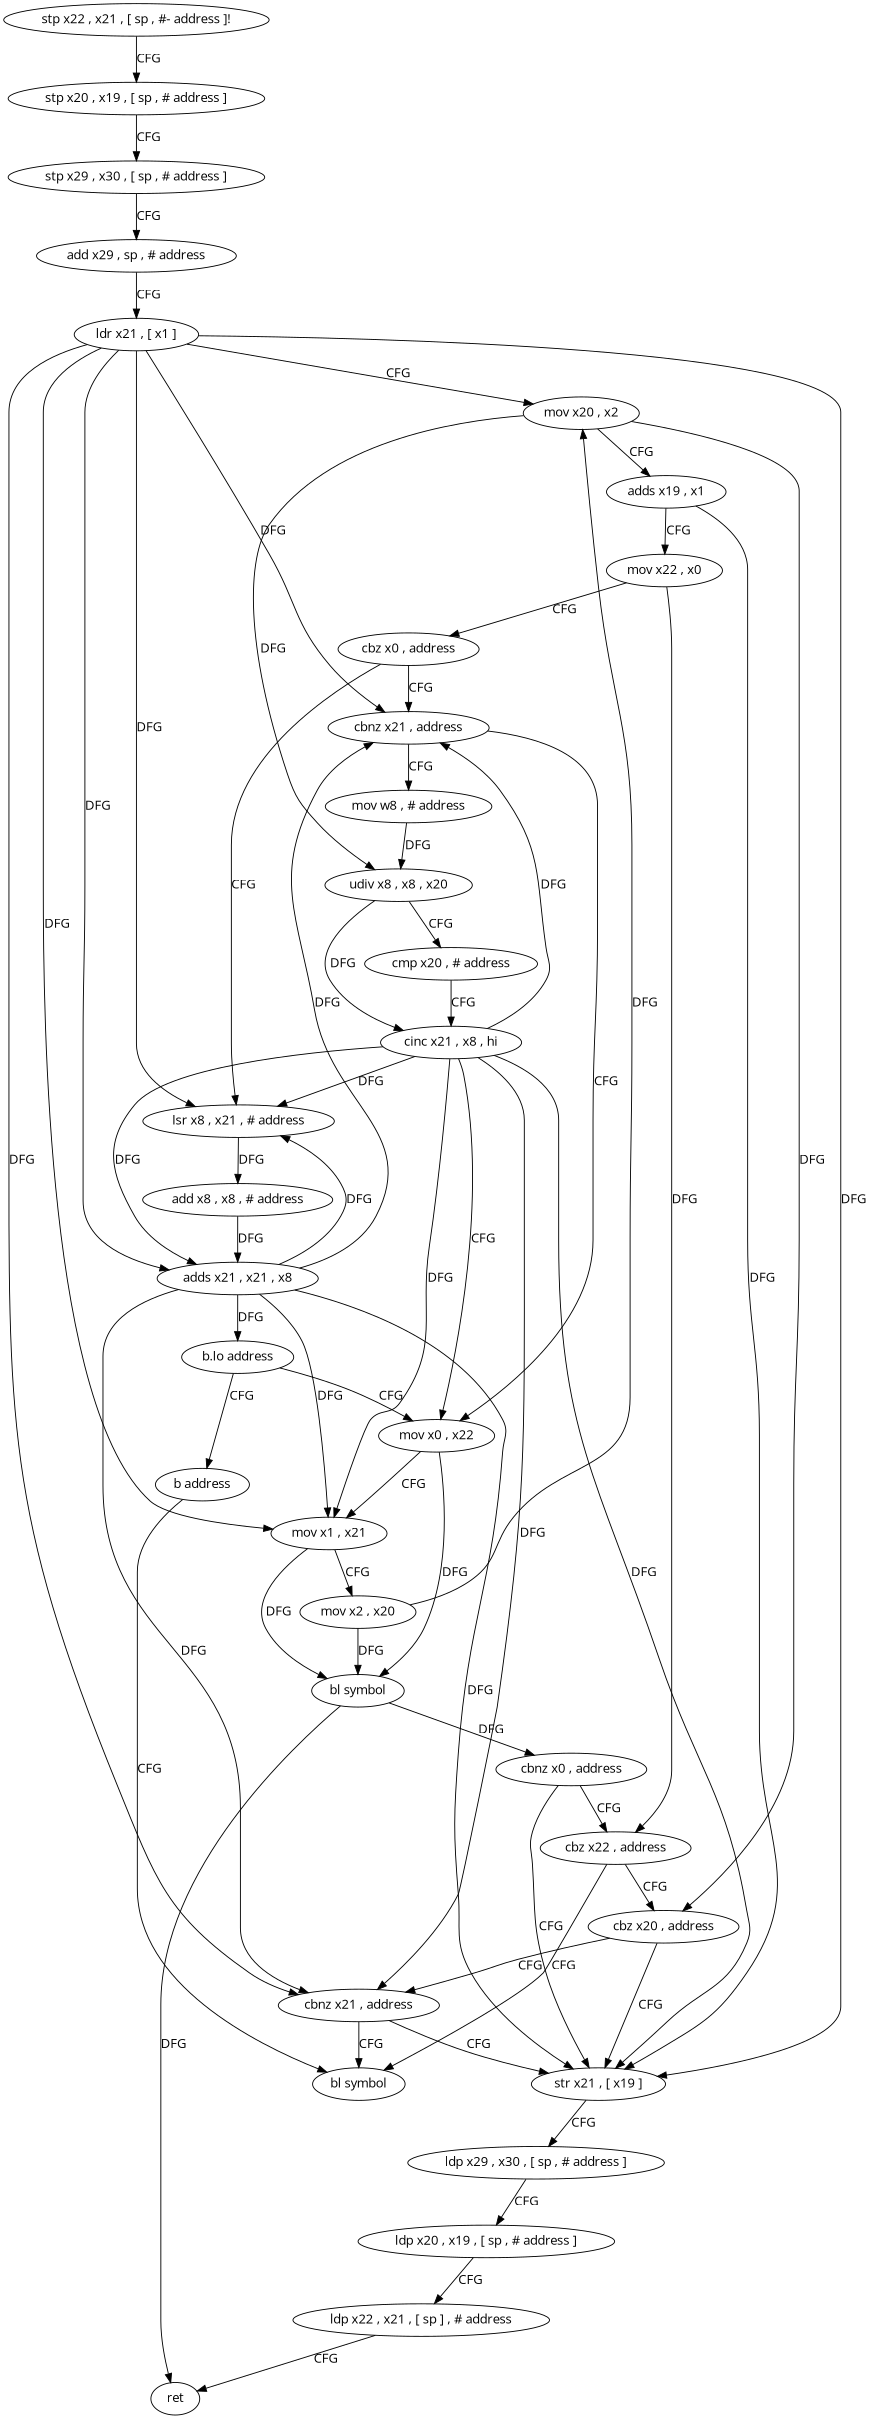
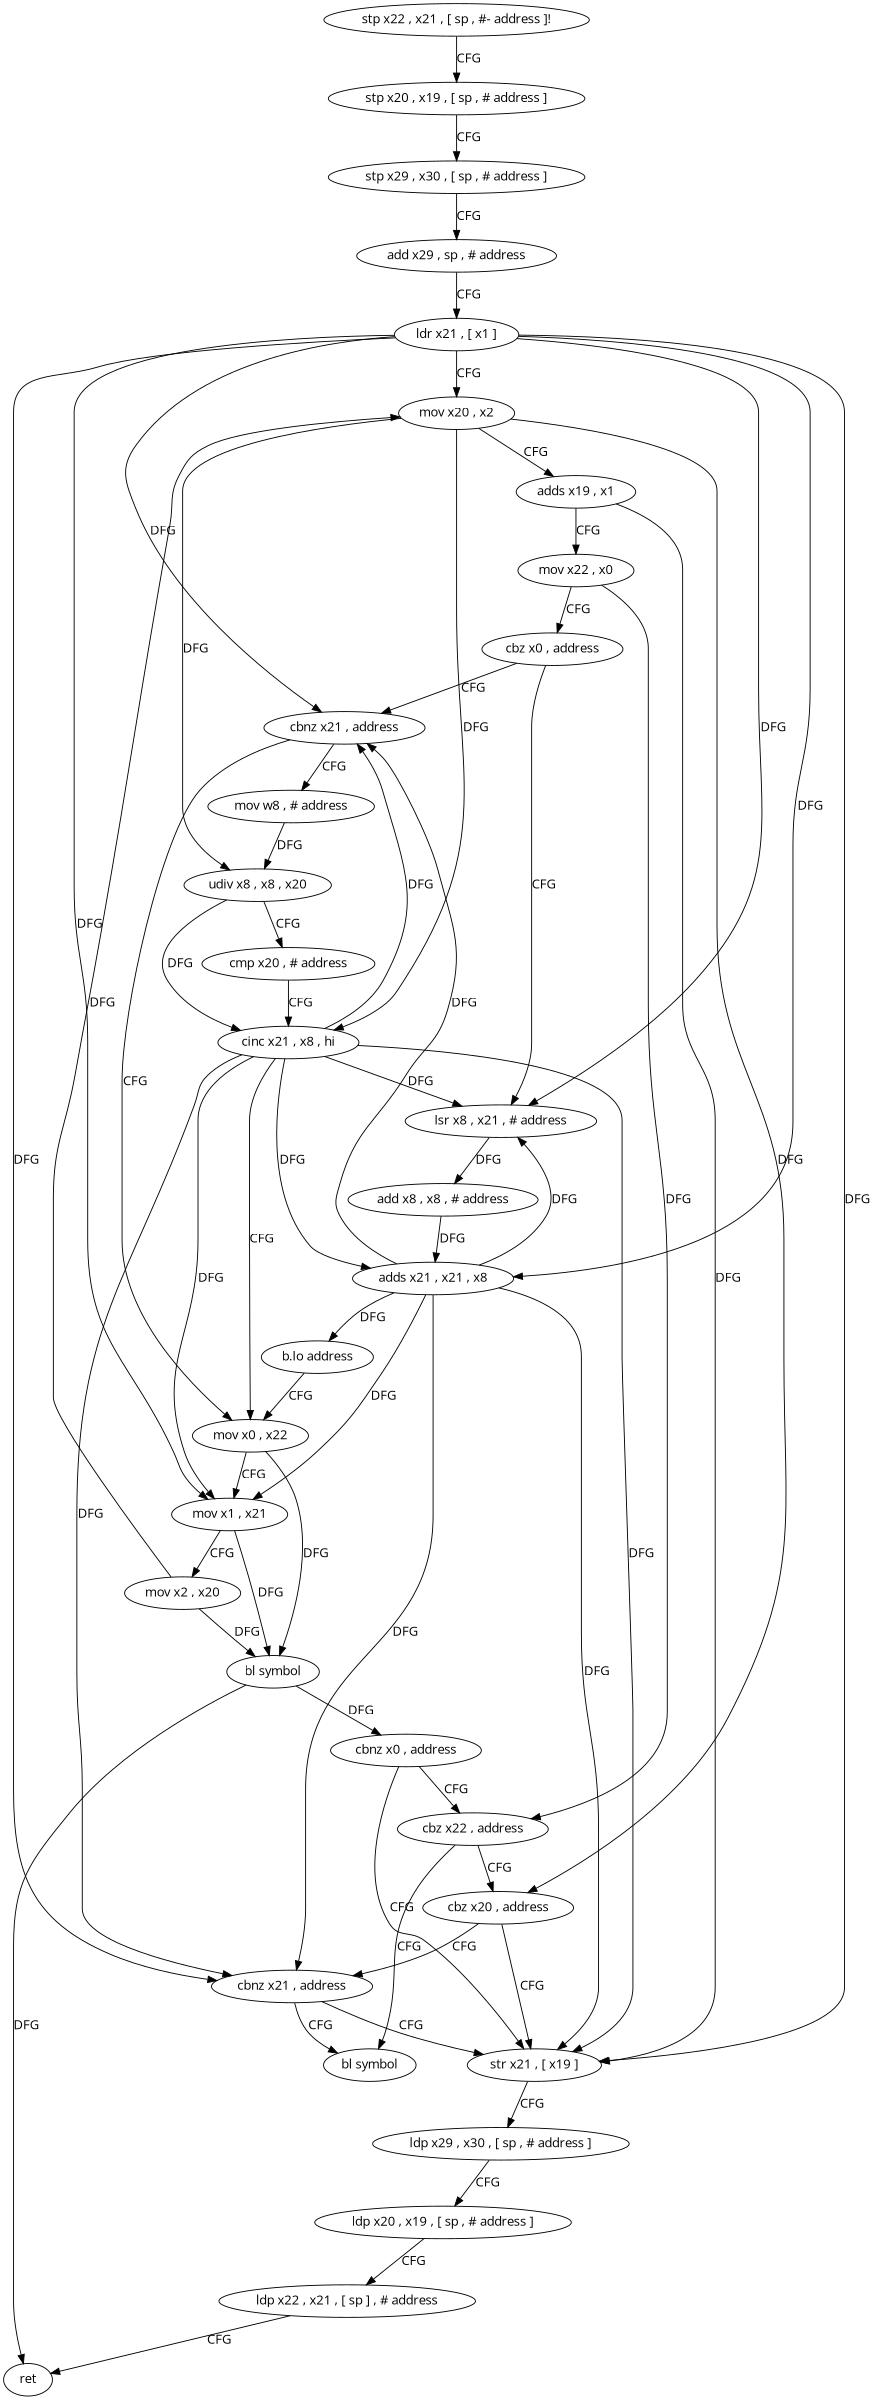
edge "mov x20 , x2" -> "cinc x21 , x8 , hi": added, label "DFG"
node "b address": removed
